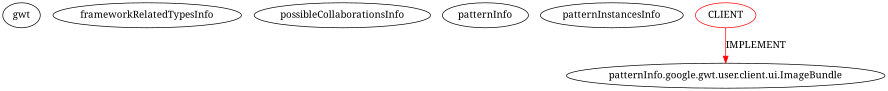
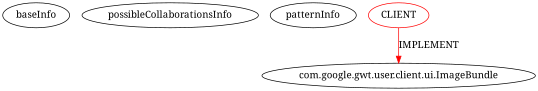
node "gwt": label "gwt" -> "baseInfo"
node "frameworkRelatedTypesInfo": removed
node "patternInstancesInfo": removed
node "patternInfo.google.gwt.user.client.ui.ImageBundle": label "patternInfo.google.gwt.user.client.ui.ImageBundle" -> "com.google.gwt.user.client.ui.ImageBundle"
